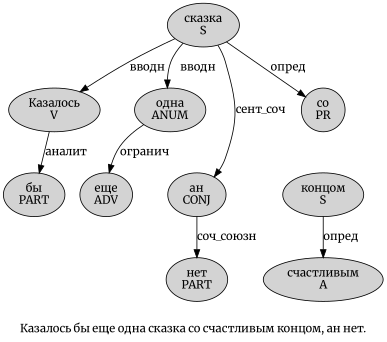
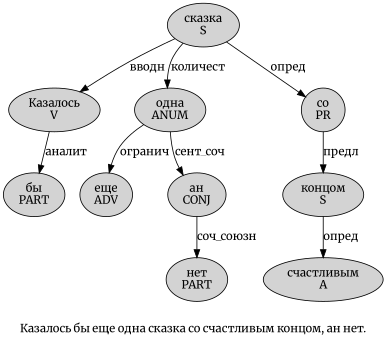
edge "сказка S" -> "одна ANUM": label "вводн" -> "количест"
edge "сказка S" -> "ан CONJ": now "одна ANUM" -> "ан CONJ"
edge "со PR" -> "концом S": added, label "предл"
